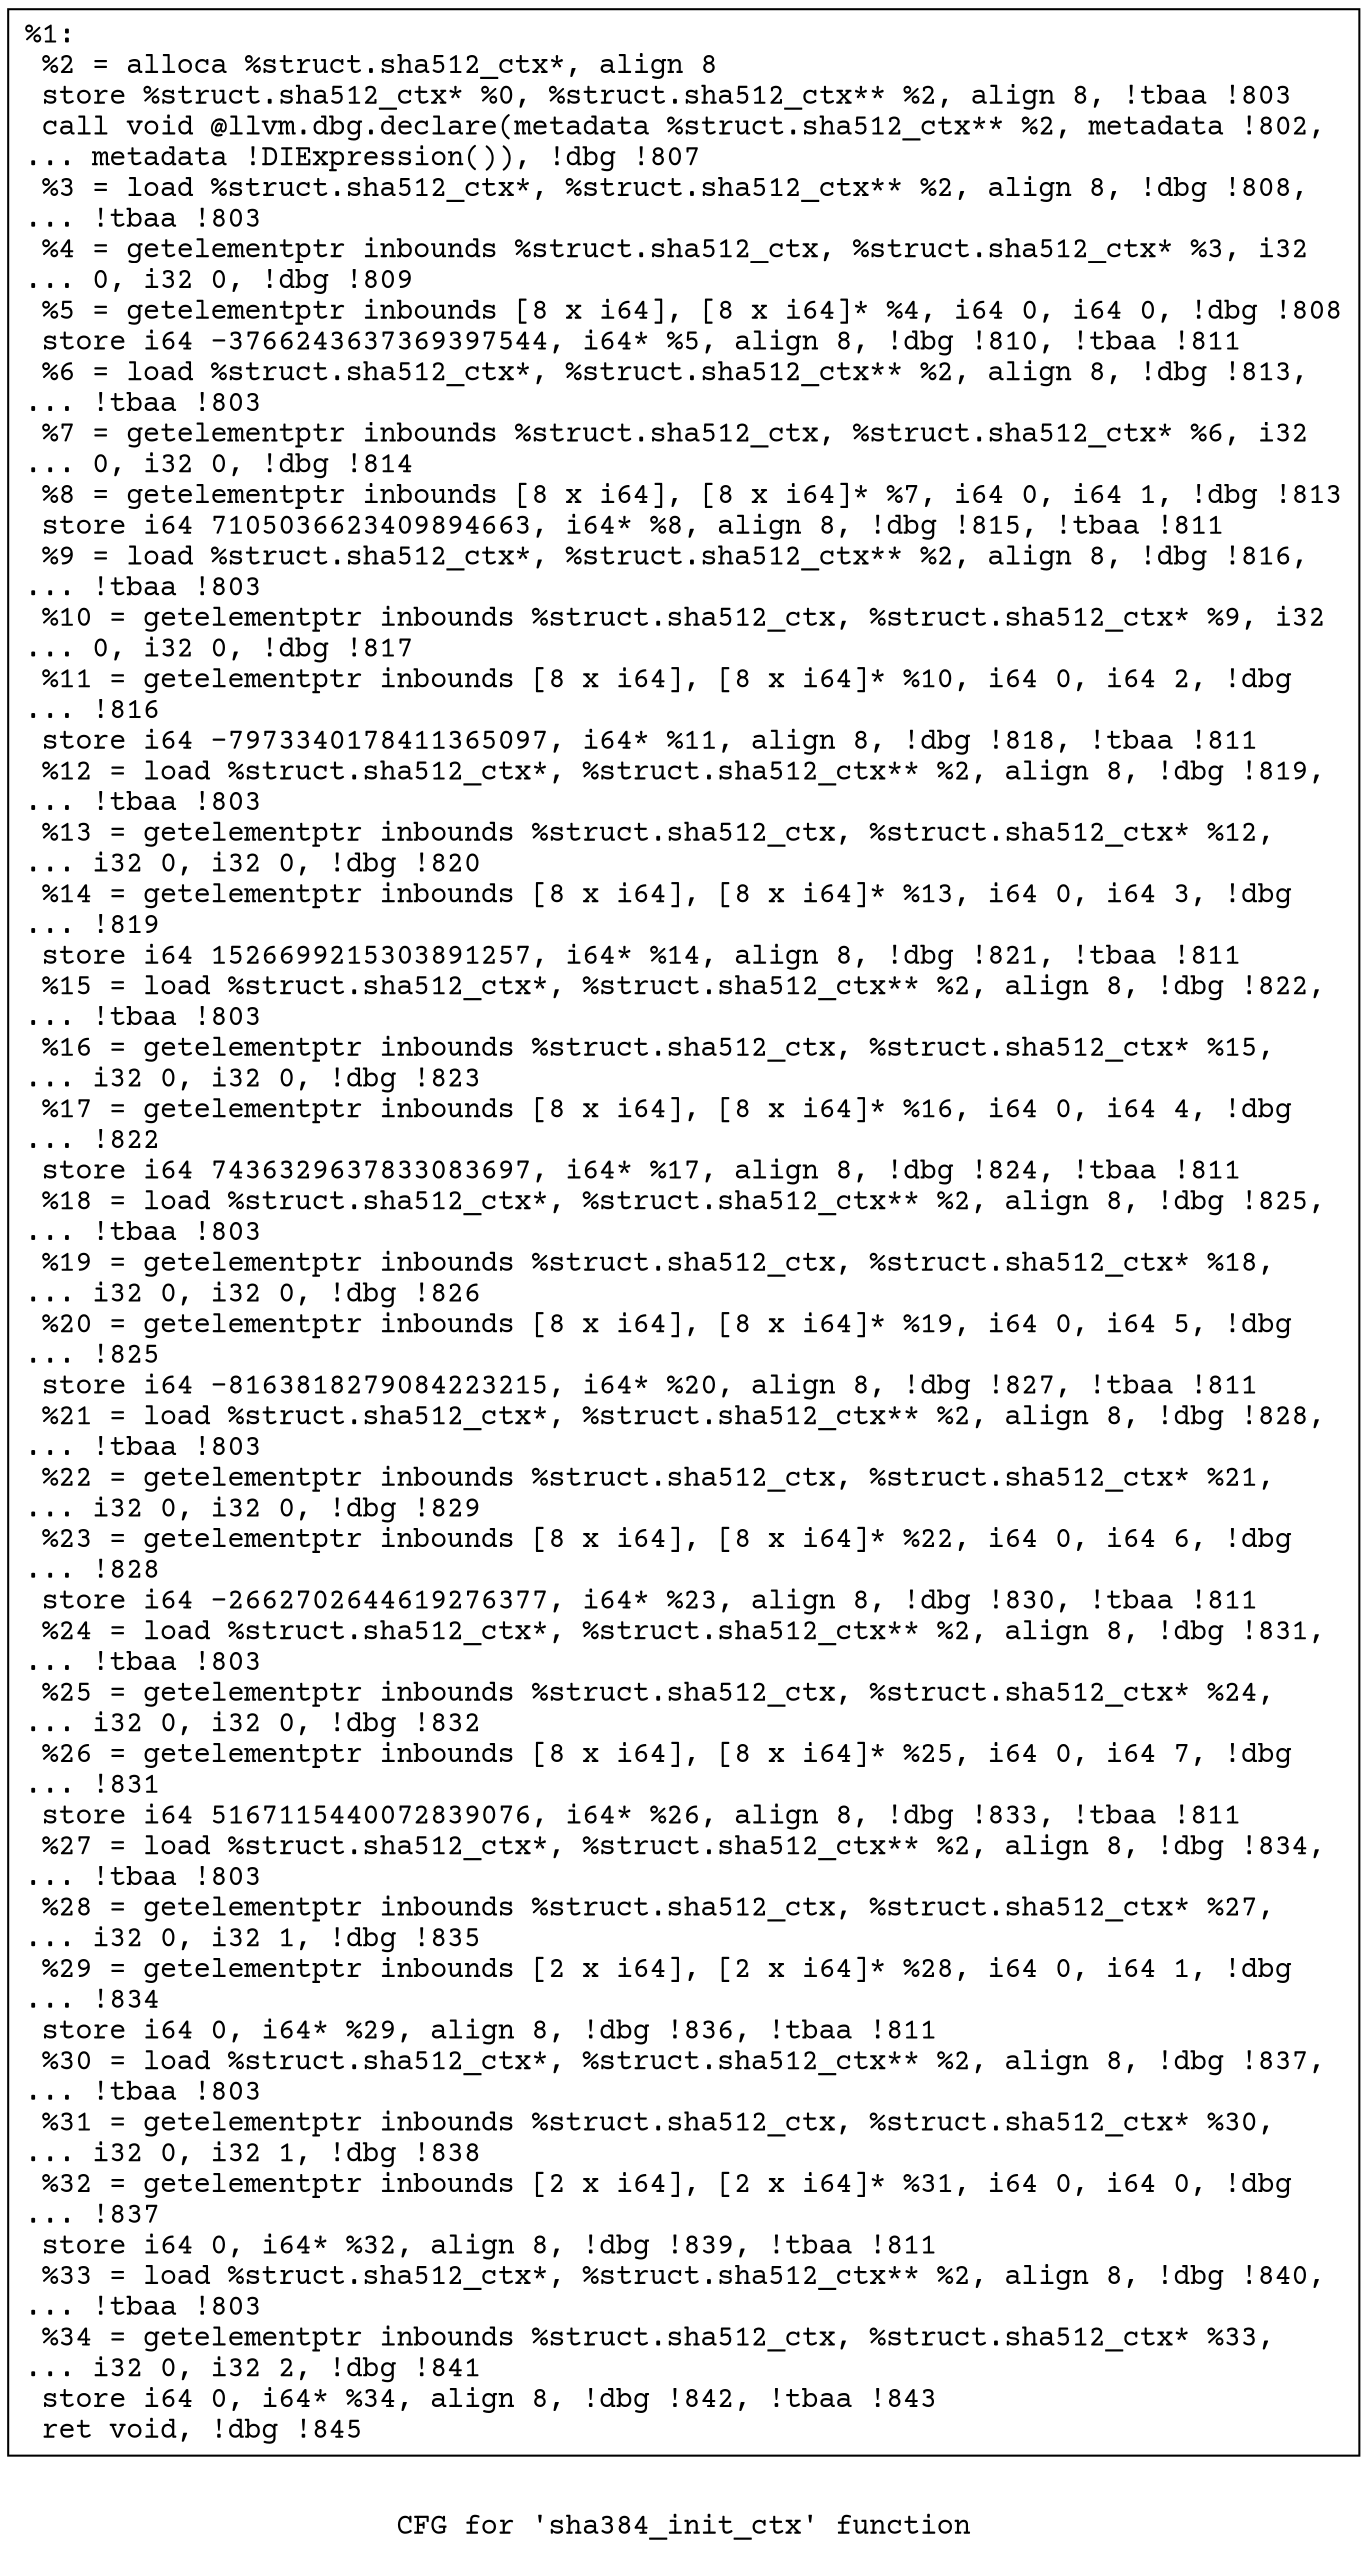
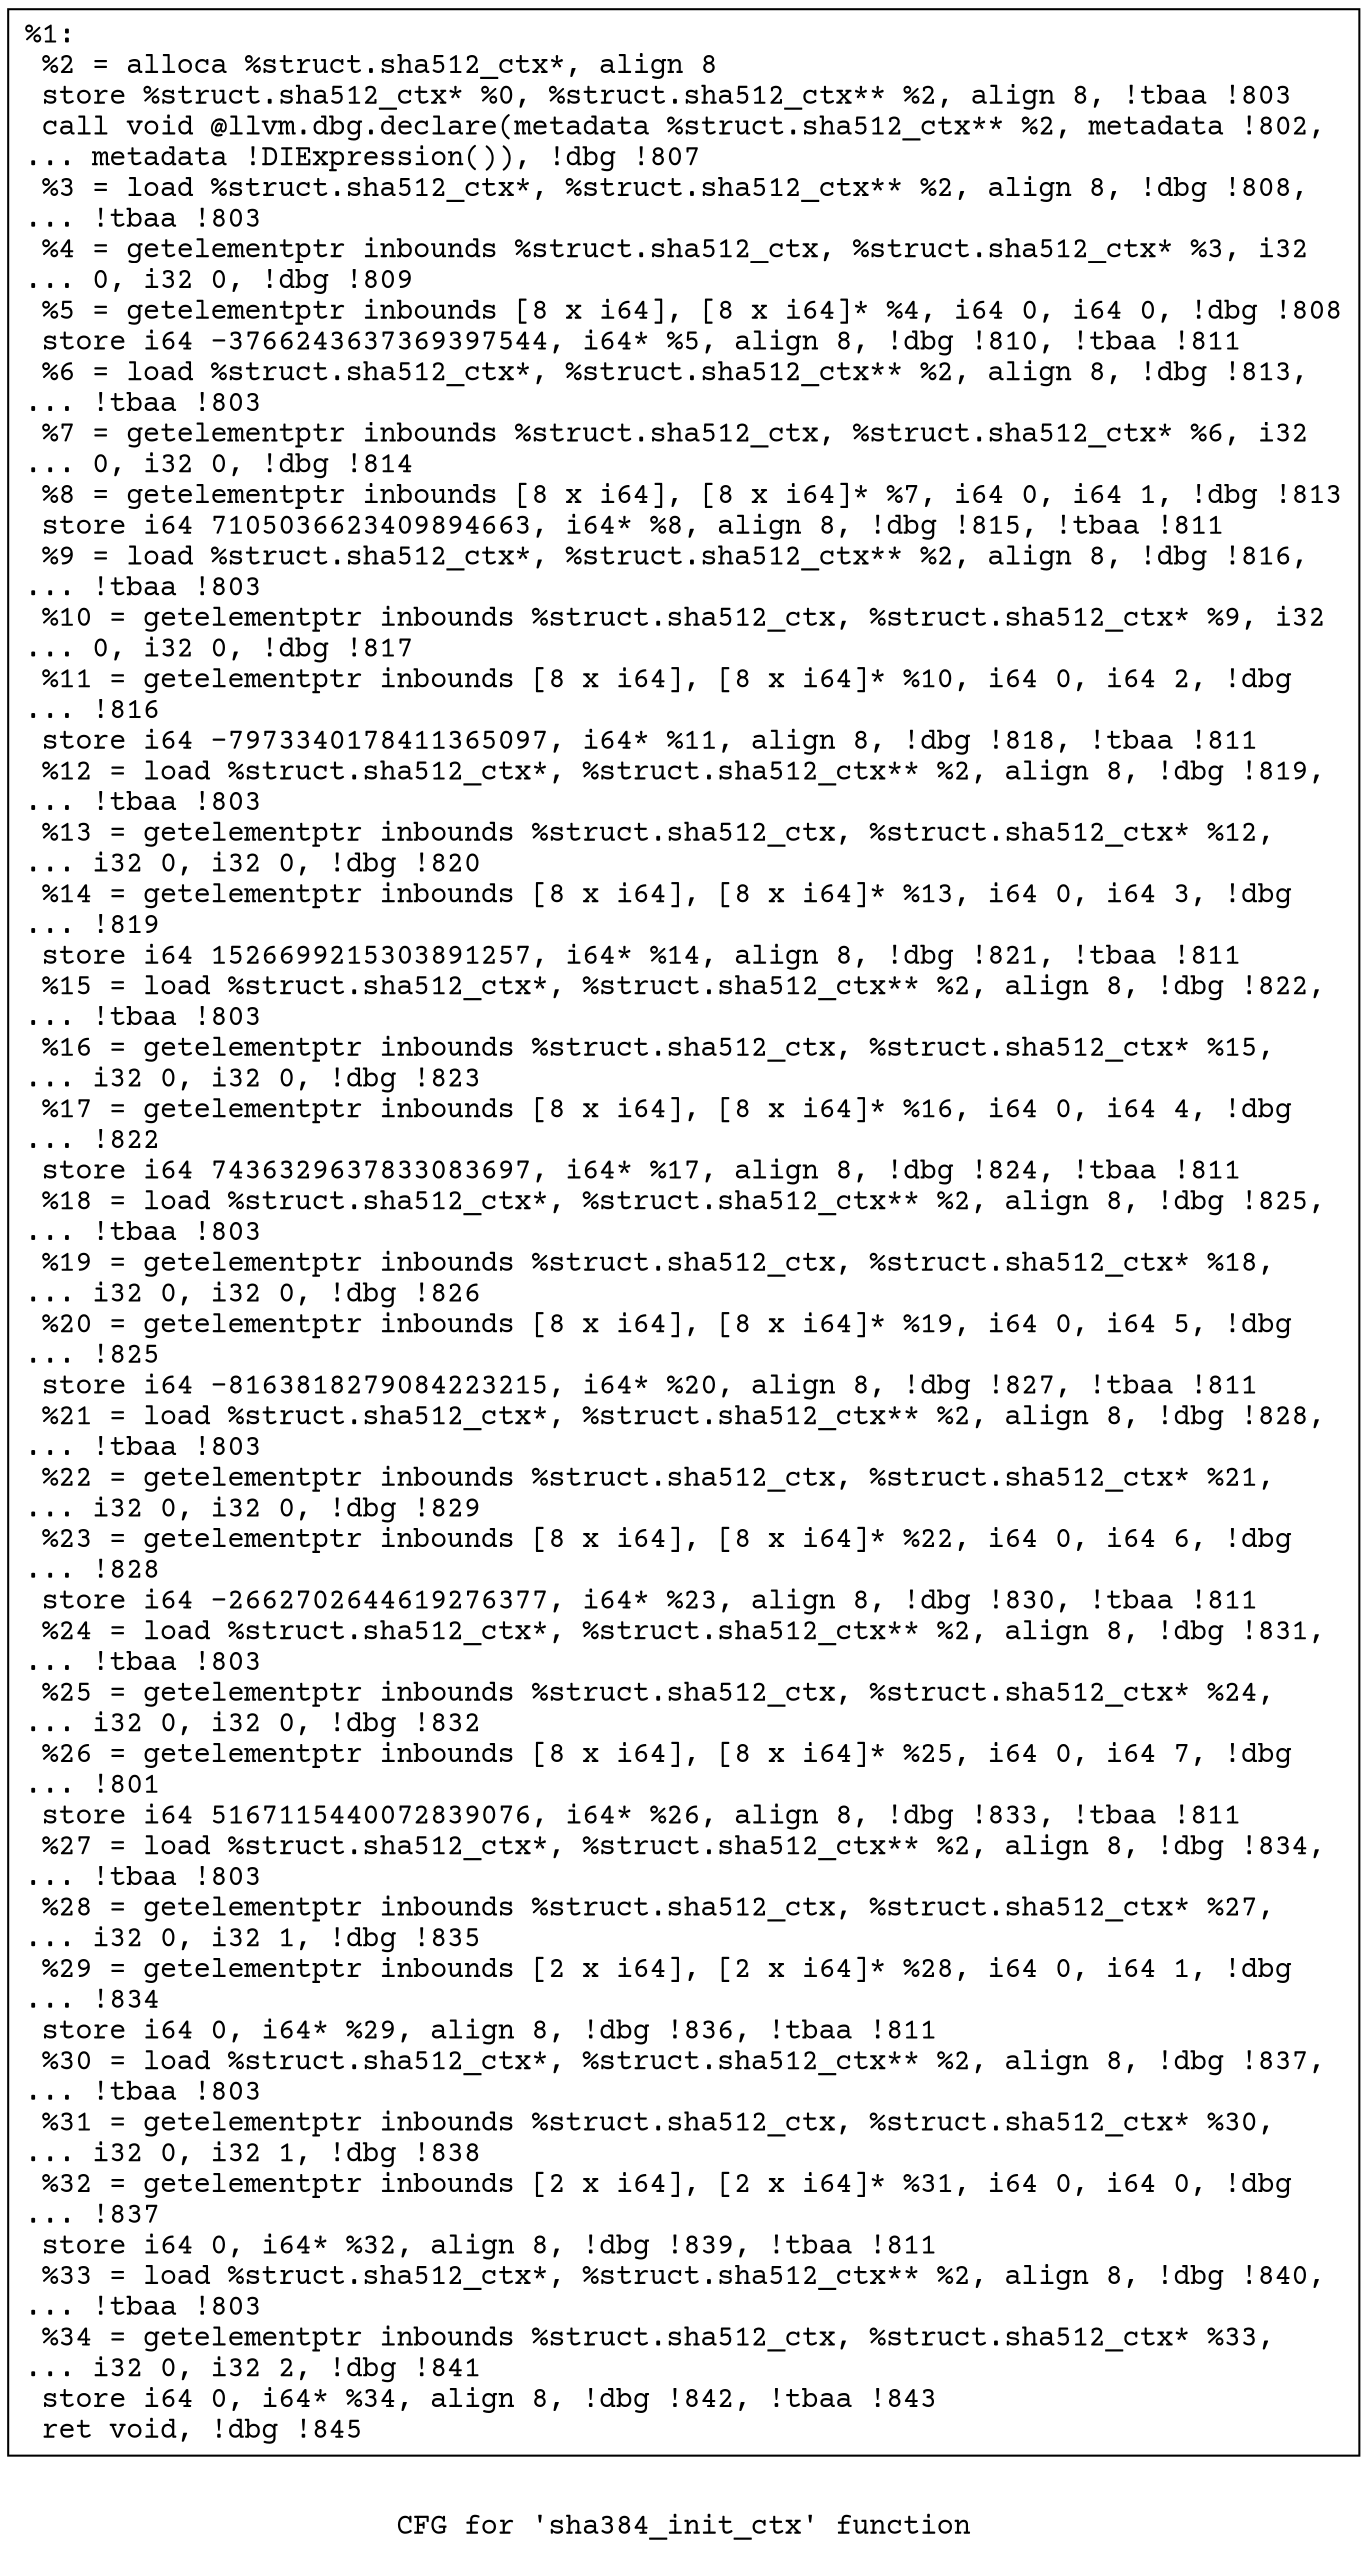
node "%1:": text "... !831" -> "... !801"
